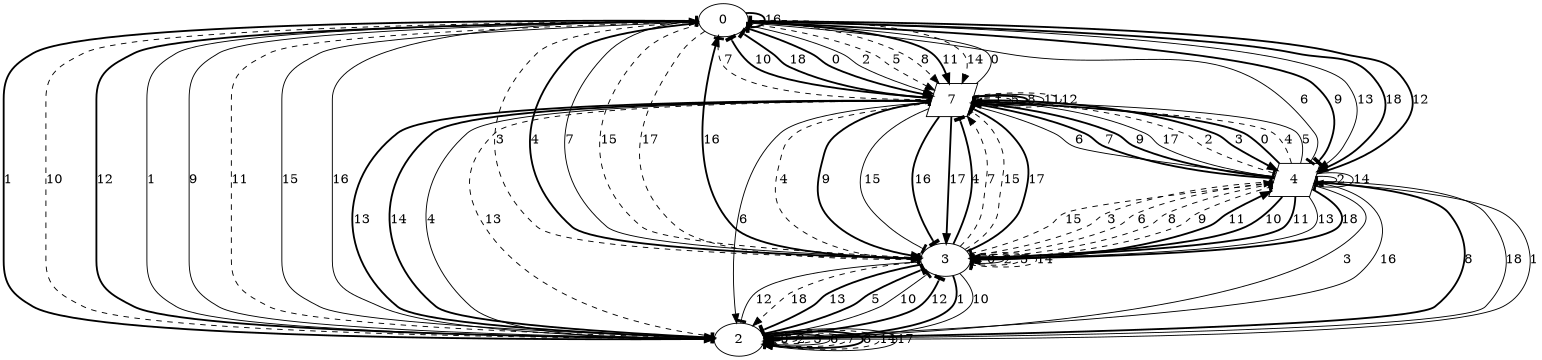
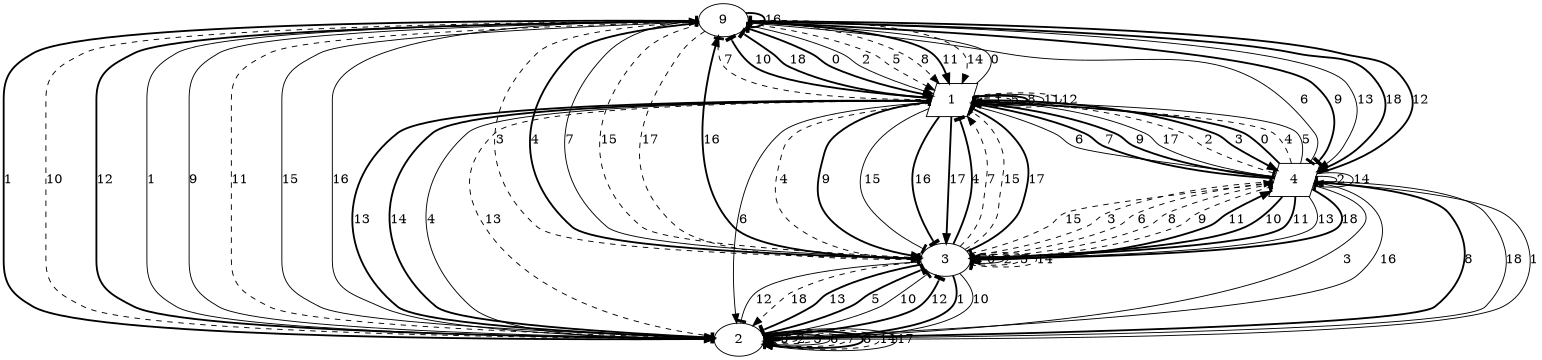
node "0": label "0" -> "9"
node "7": label "7" -> "1"
